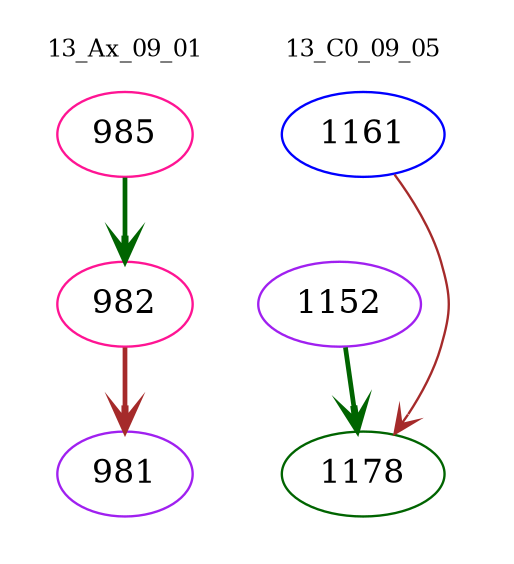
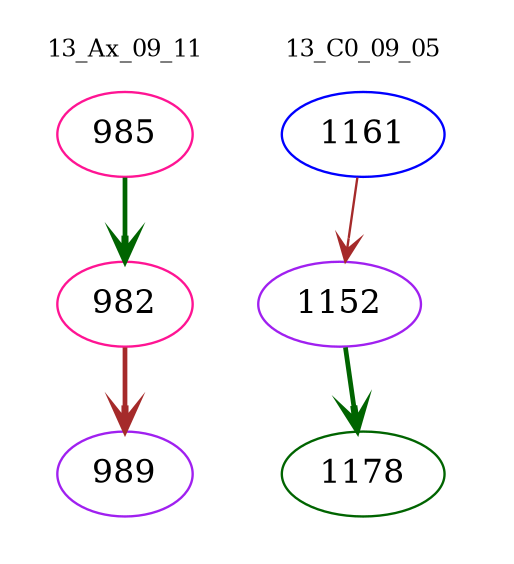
cluster "13_Ax_09_01": label "13_Ax_09_01" -> "13_Ax_09_11"
edge "1161" -> "1178": now "1161" -> "1152"
node "981": label "981" -> "989"
